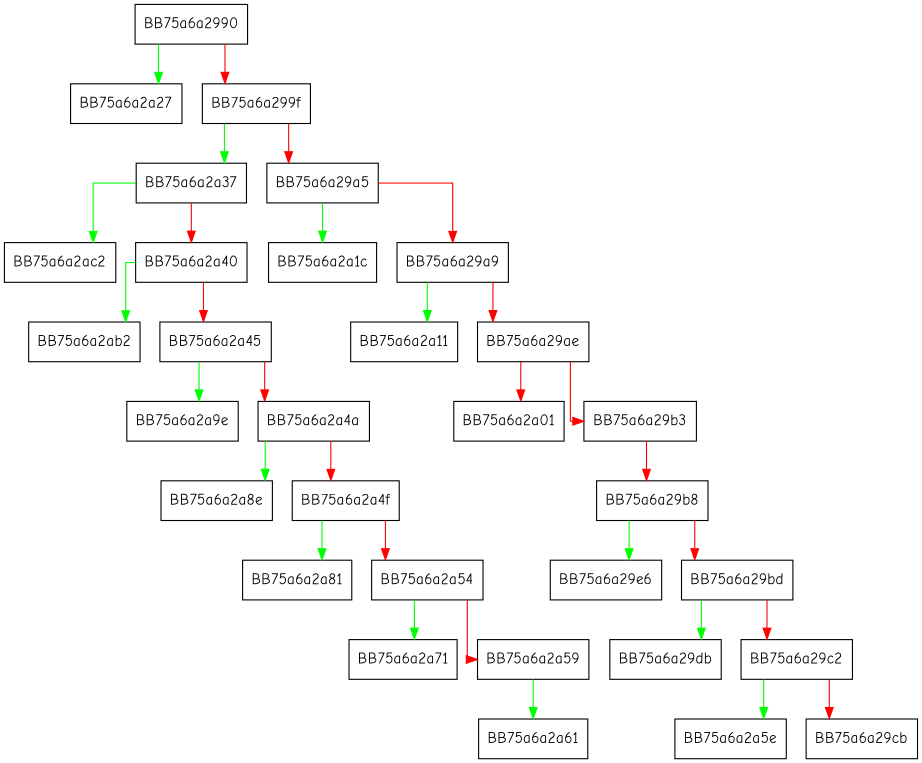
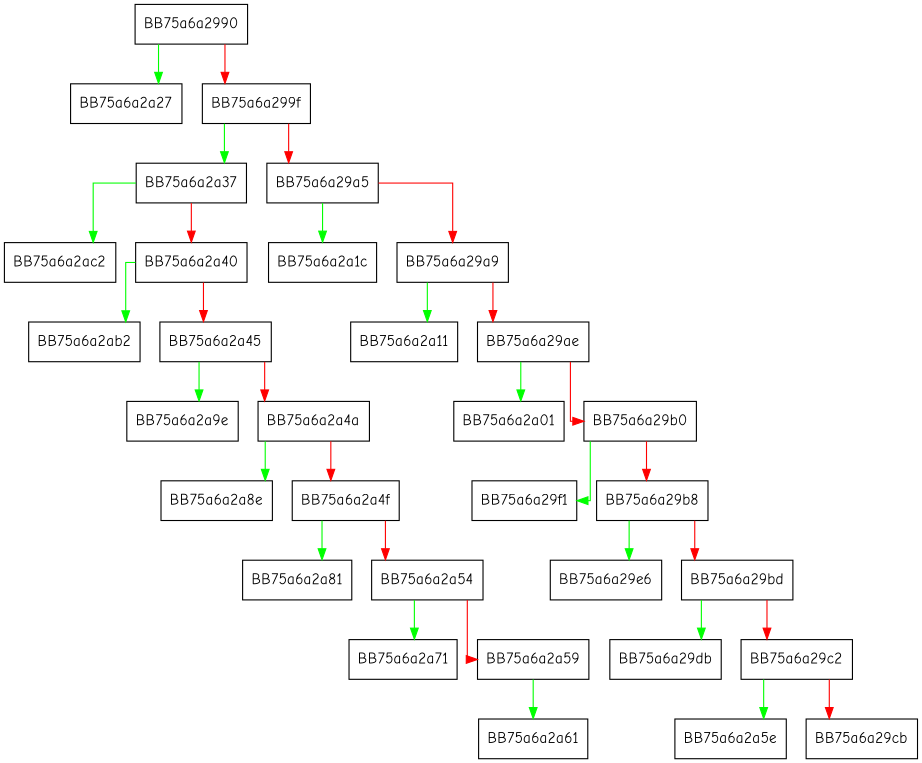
edge "BB75a6a29ae" -> "BB75a6a2a01": color red -> green
node "BB75a6a29b3": label "BB75a6a29b3" -> "BB75a6a29b0"
node "BB75a6a29f1": added
